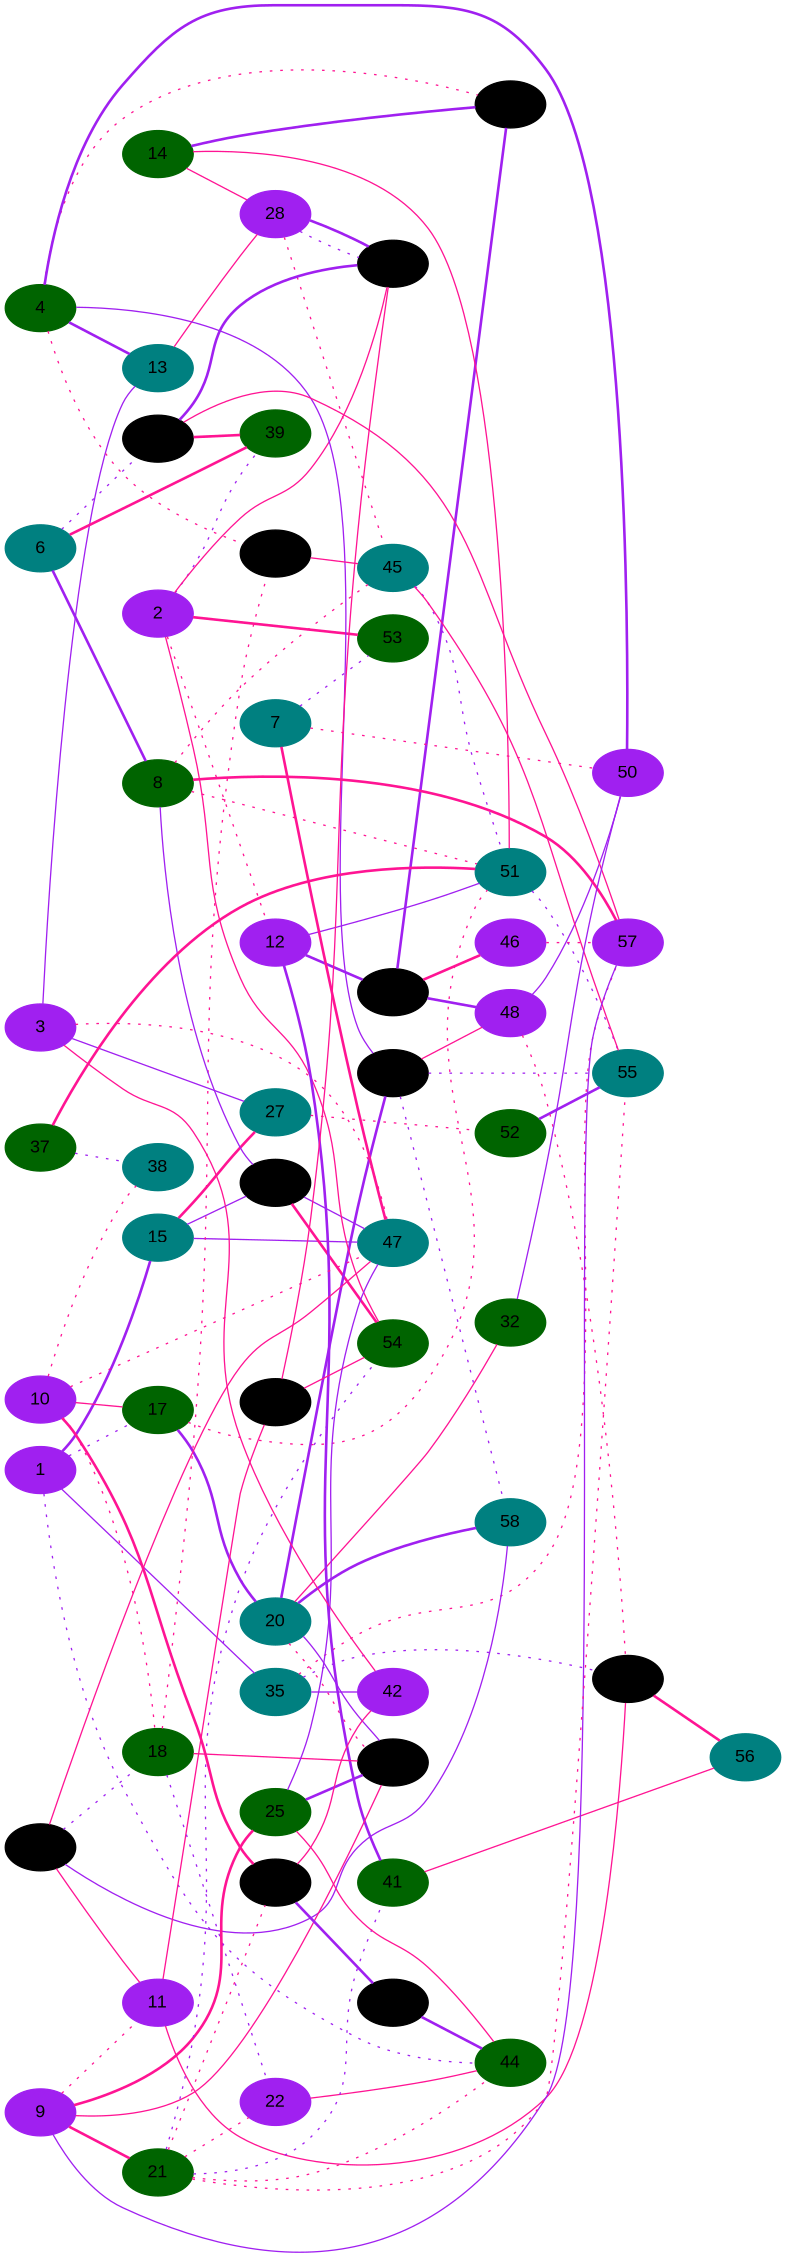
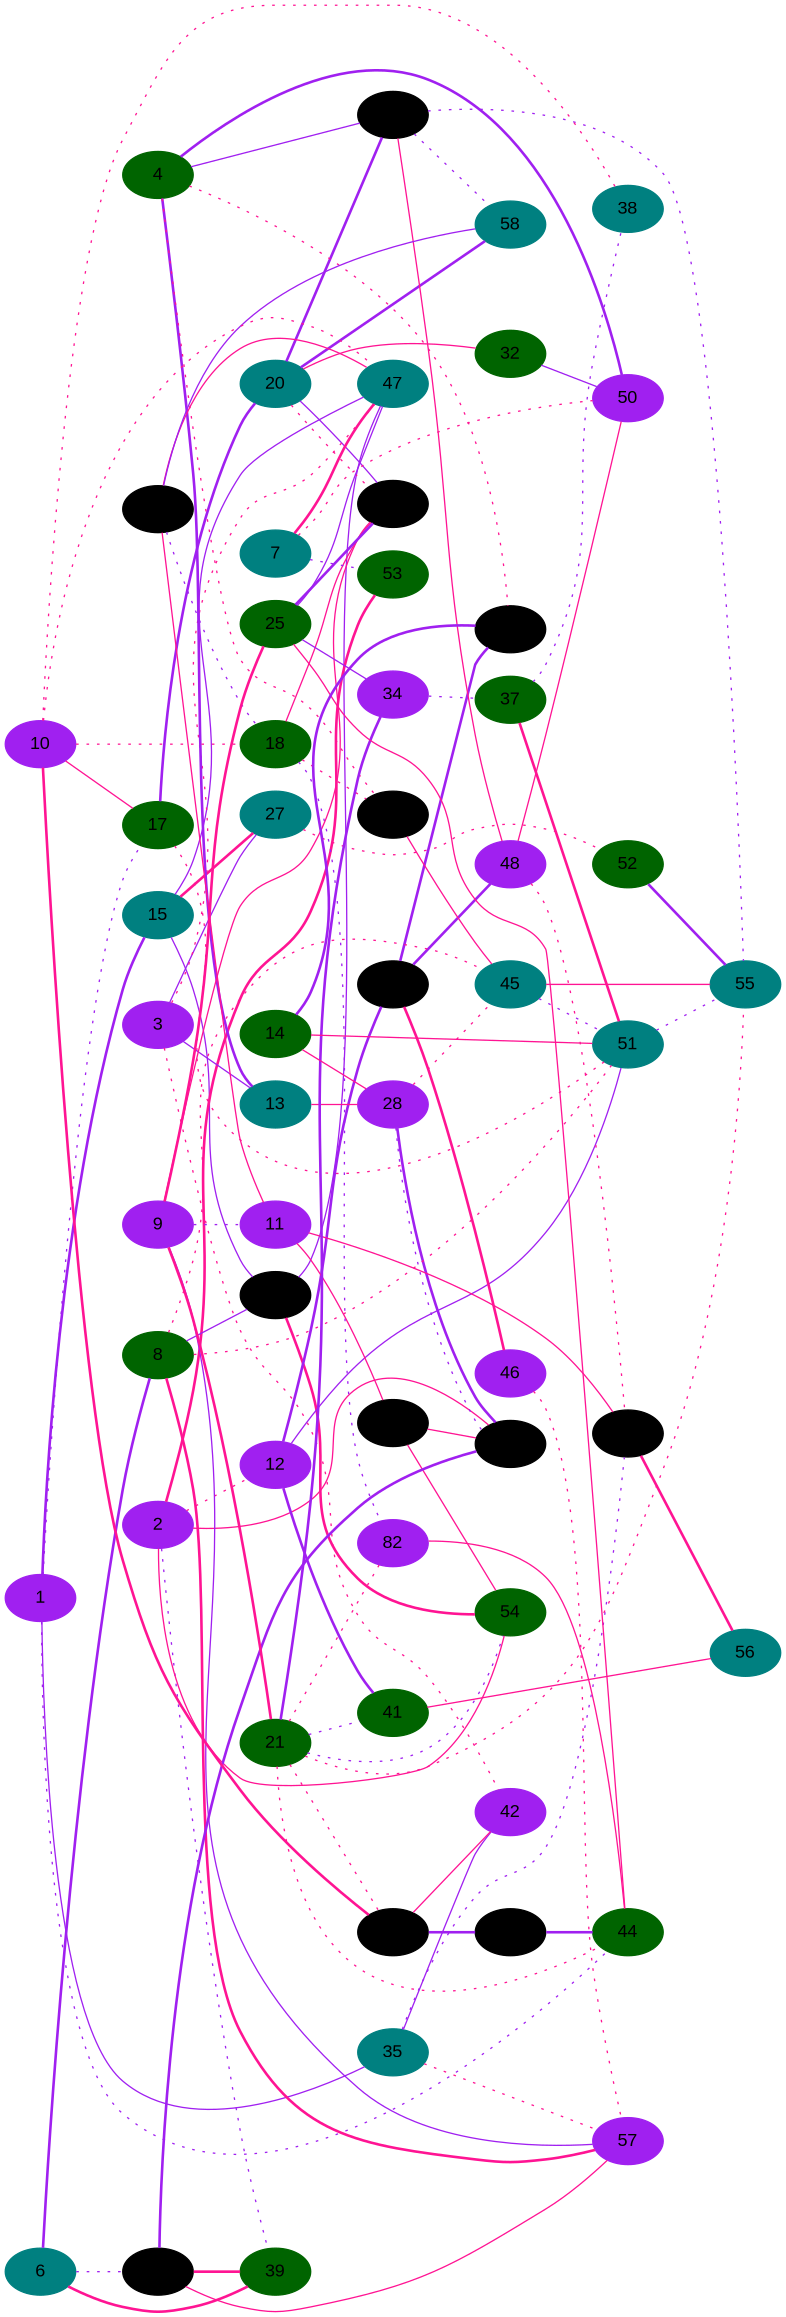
node "34": added
edge "50" -- "48": color purple -> deeppink
edge "3" -- "42": style solid -> dotted
edge "11" -- "9": color deeppink -> purple
node "22": label "22" -> "82"
